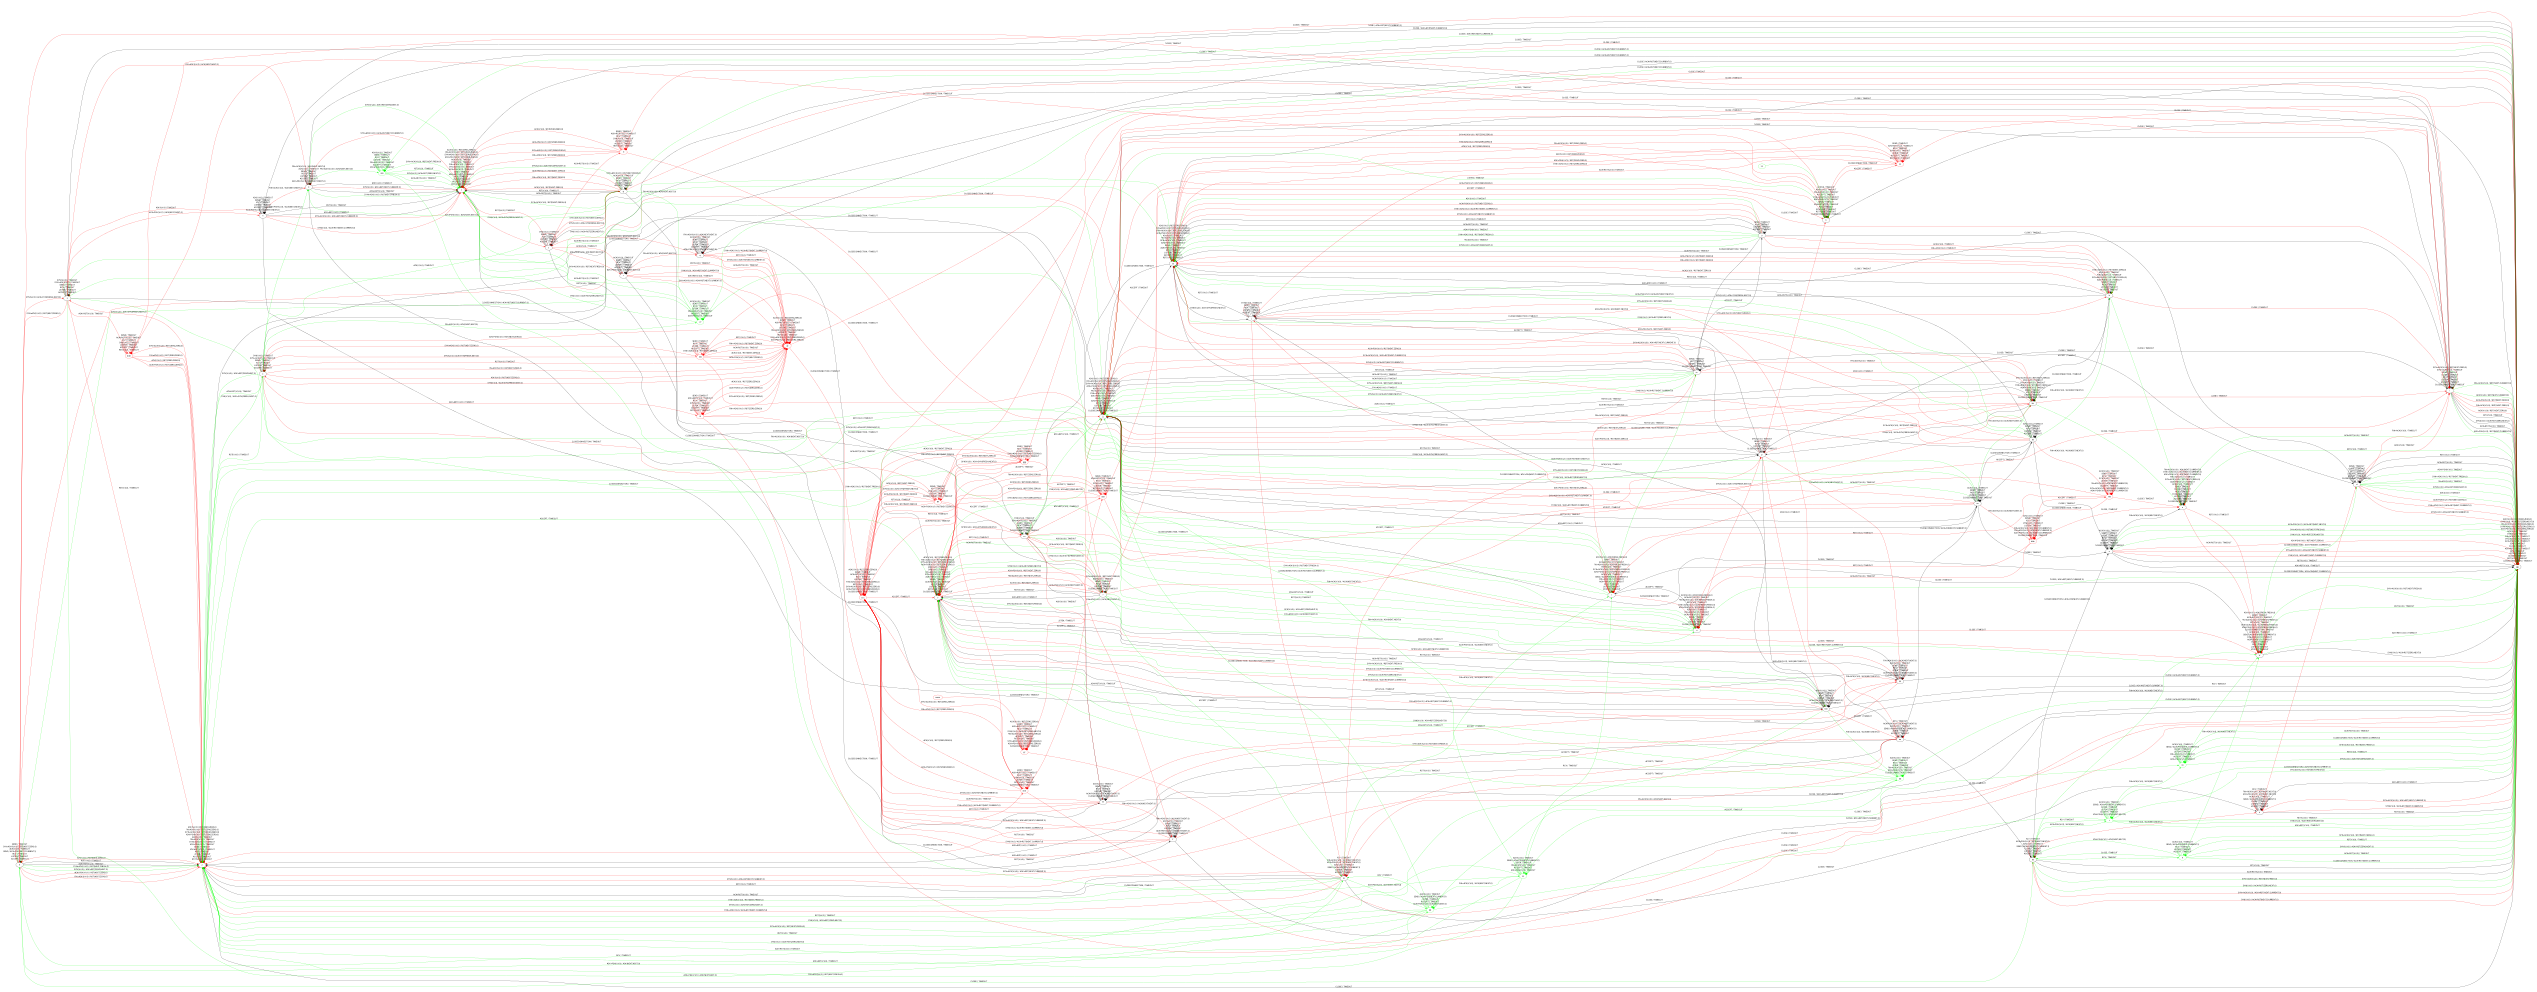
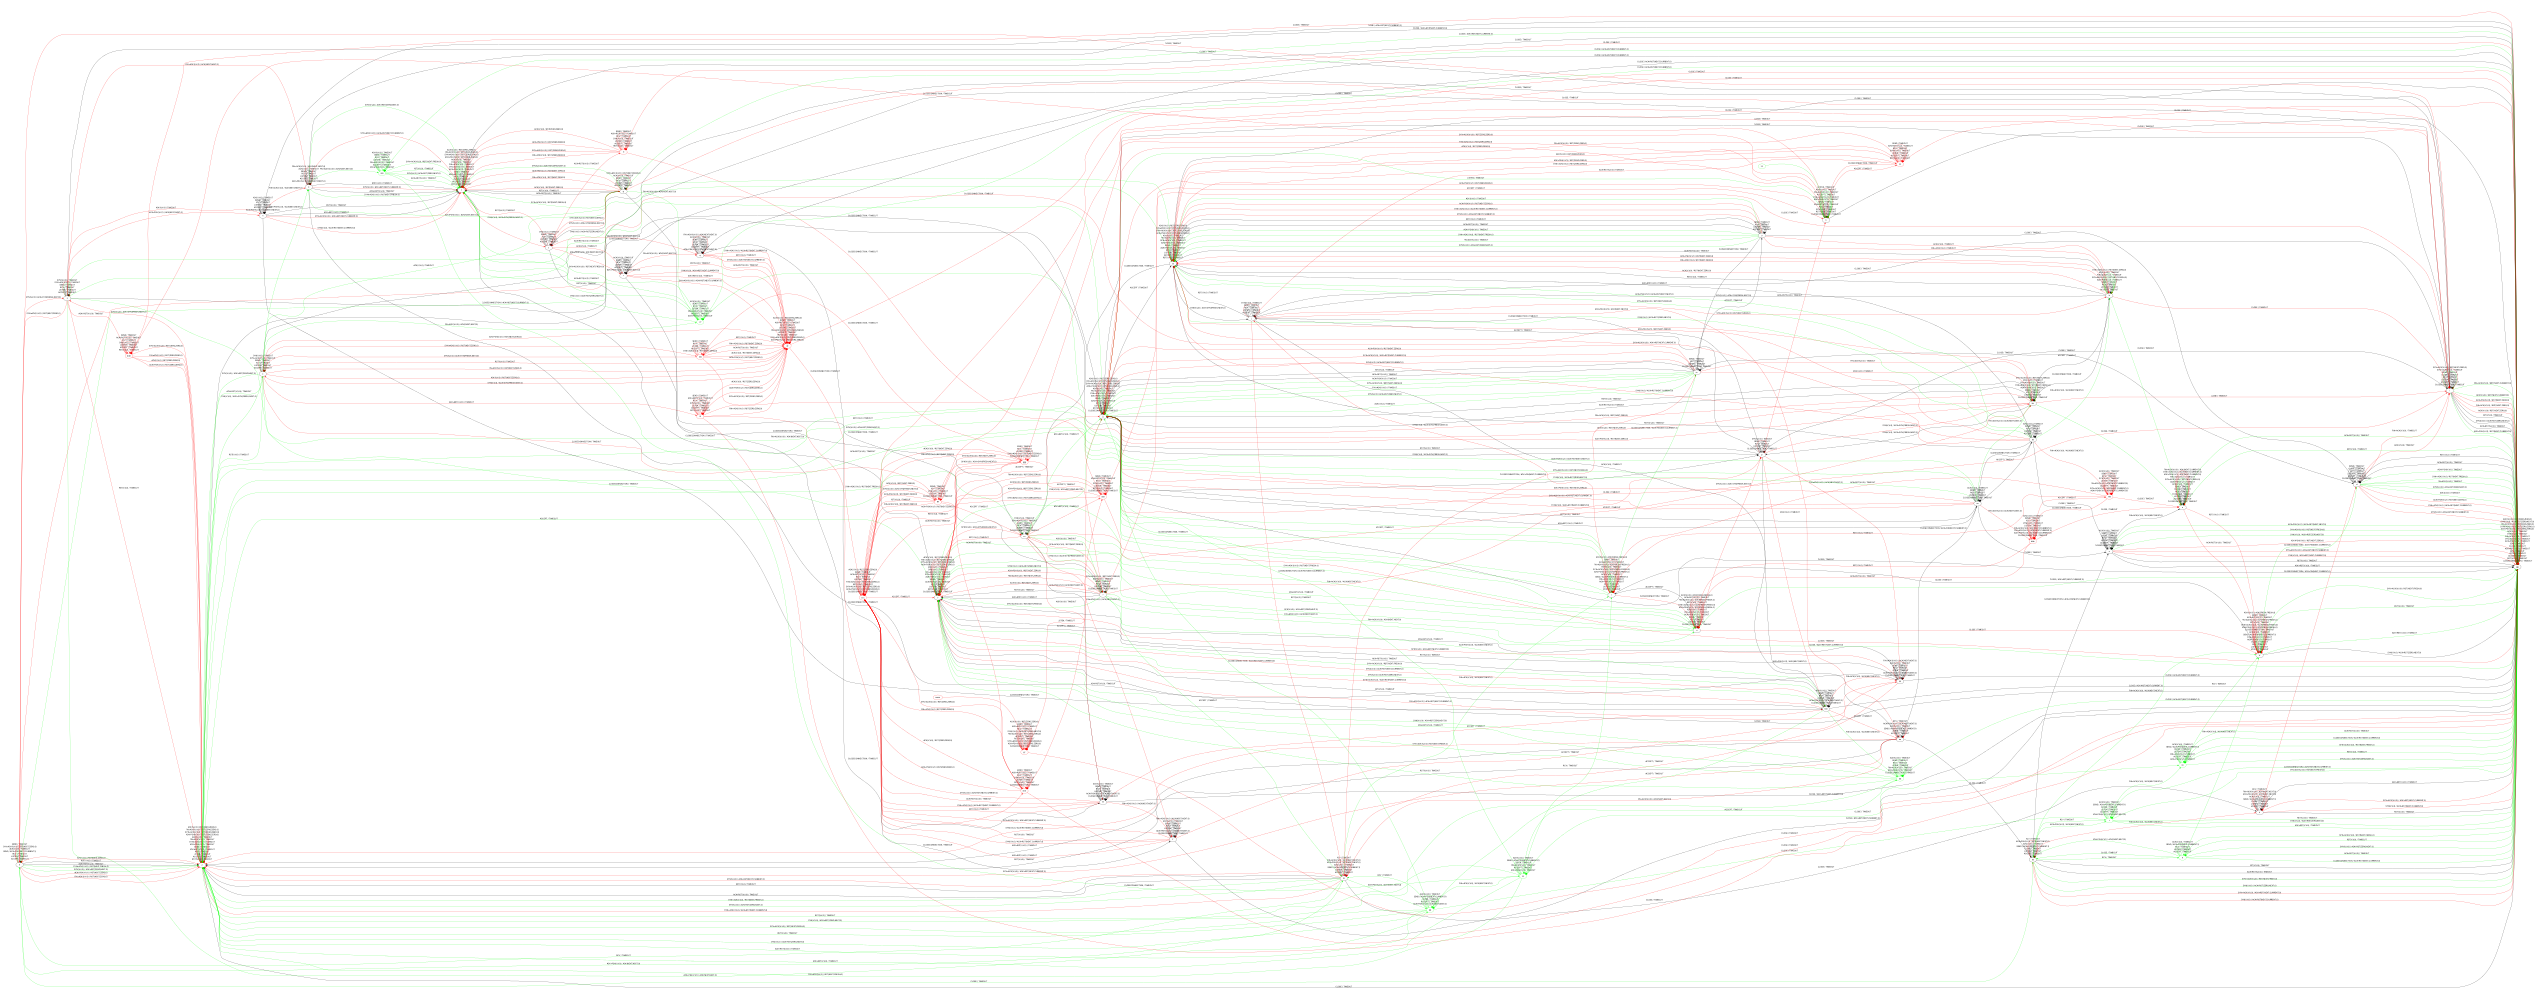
edge "p" -> "hh": label "SYN+ACK(V,V,0) / RST(NEXT,ZERO,0)" -> "SYN(V,V,0) / ACK+SYN(FRESH,NEXT,0)"
